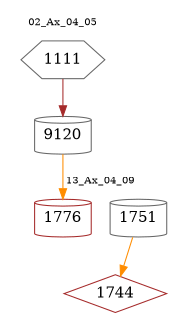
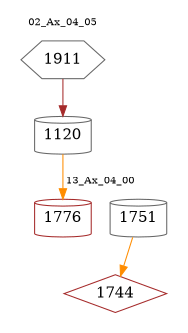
node "1111": label "1111" -> "1911"
node "9120": label "9120" -> "1120"
cluster "13_Ax_04_09": label "13_Ax_04_09" -> "13_Ax_04_00"
